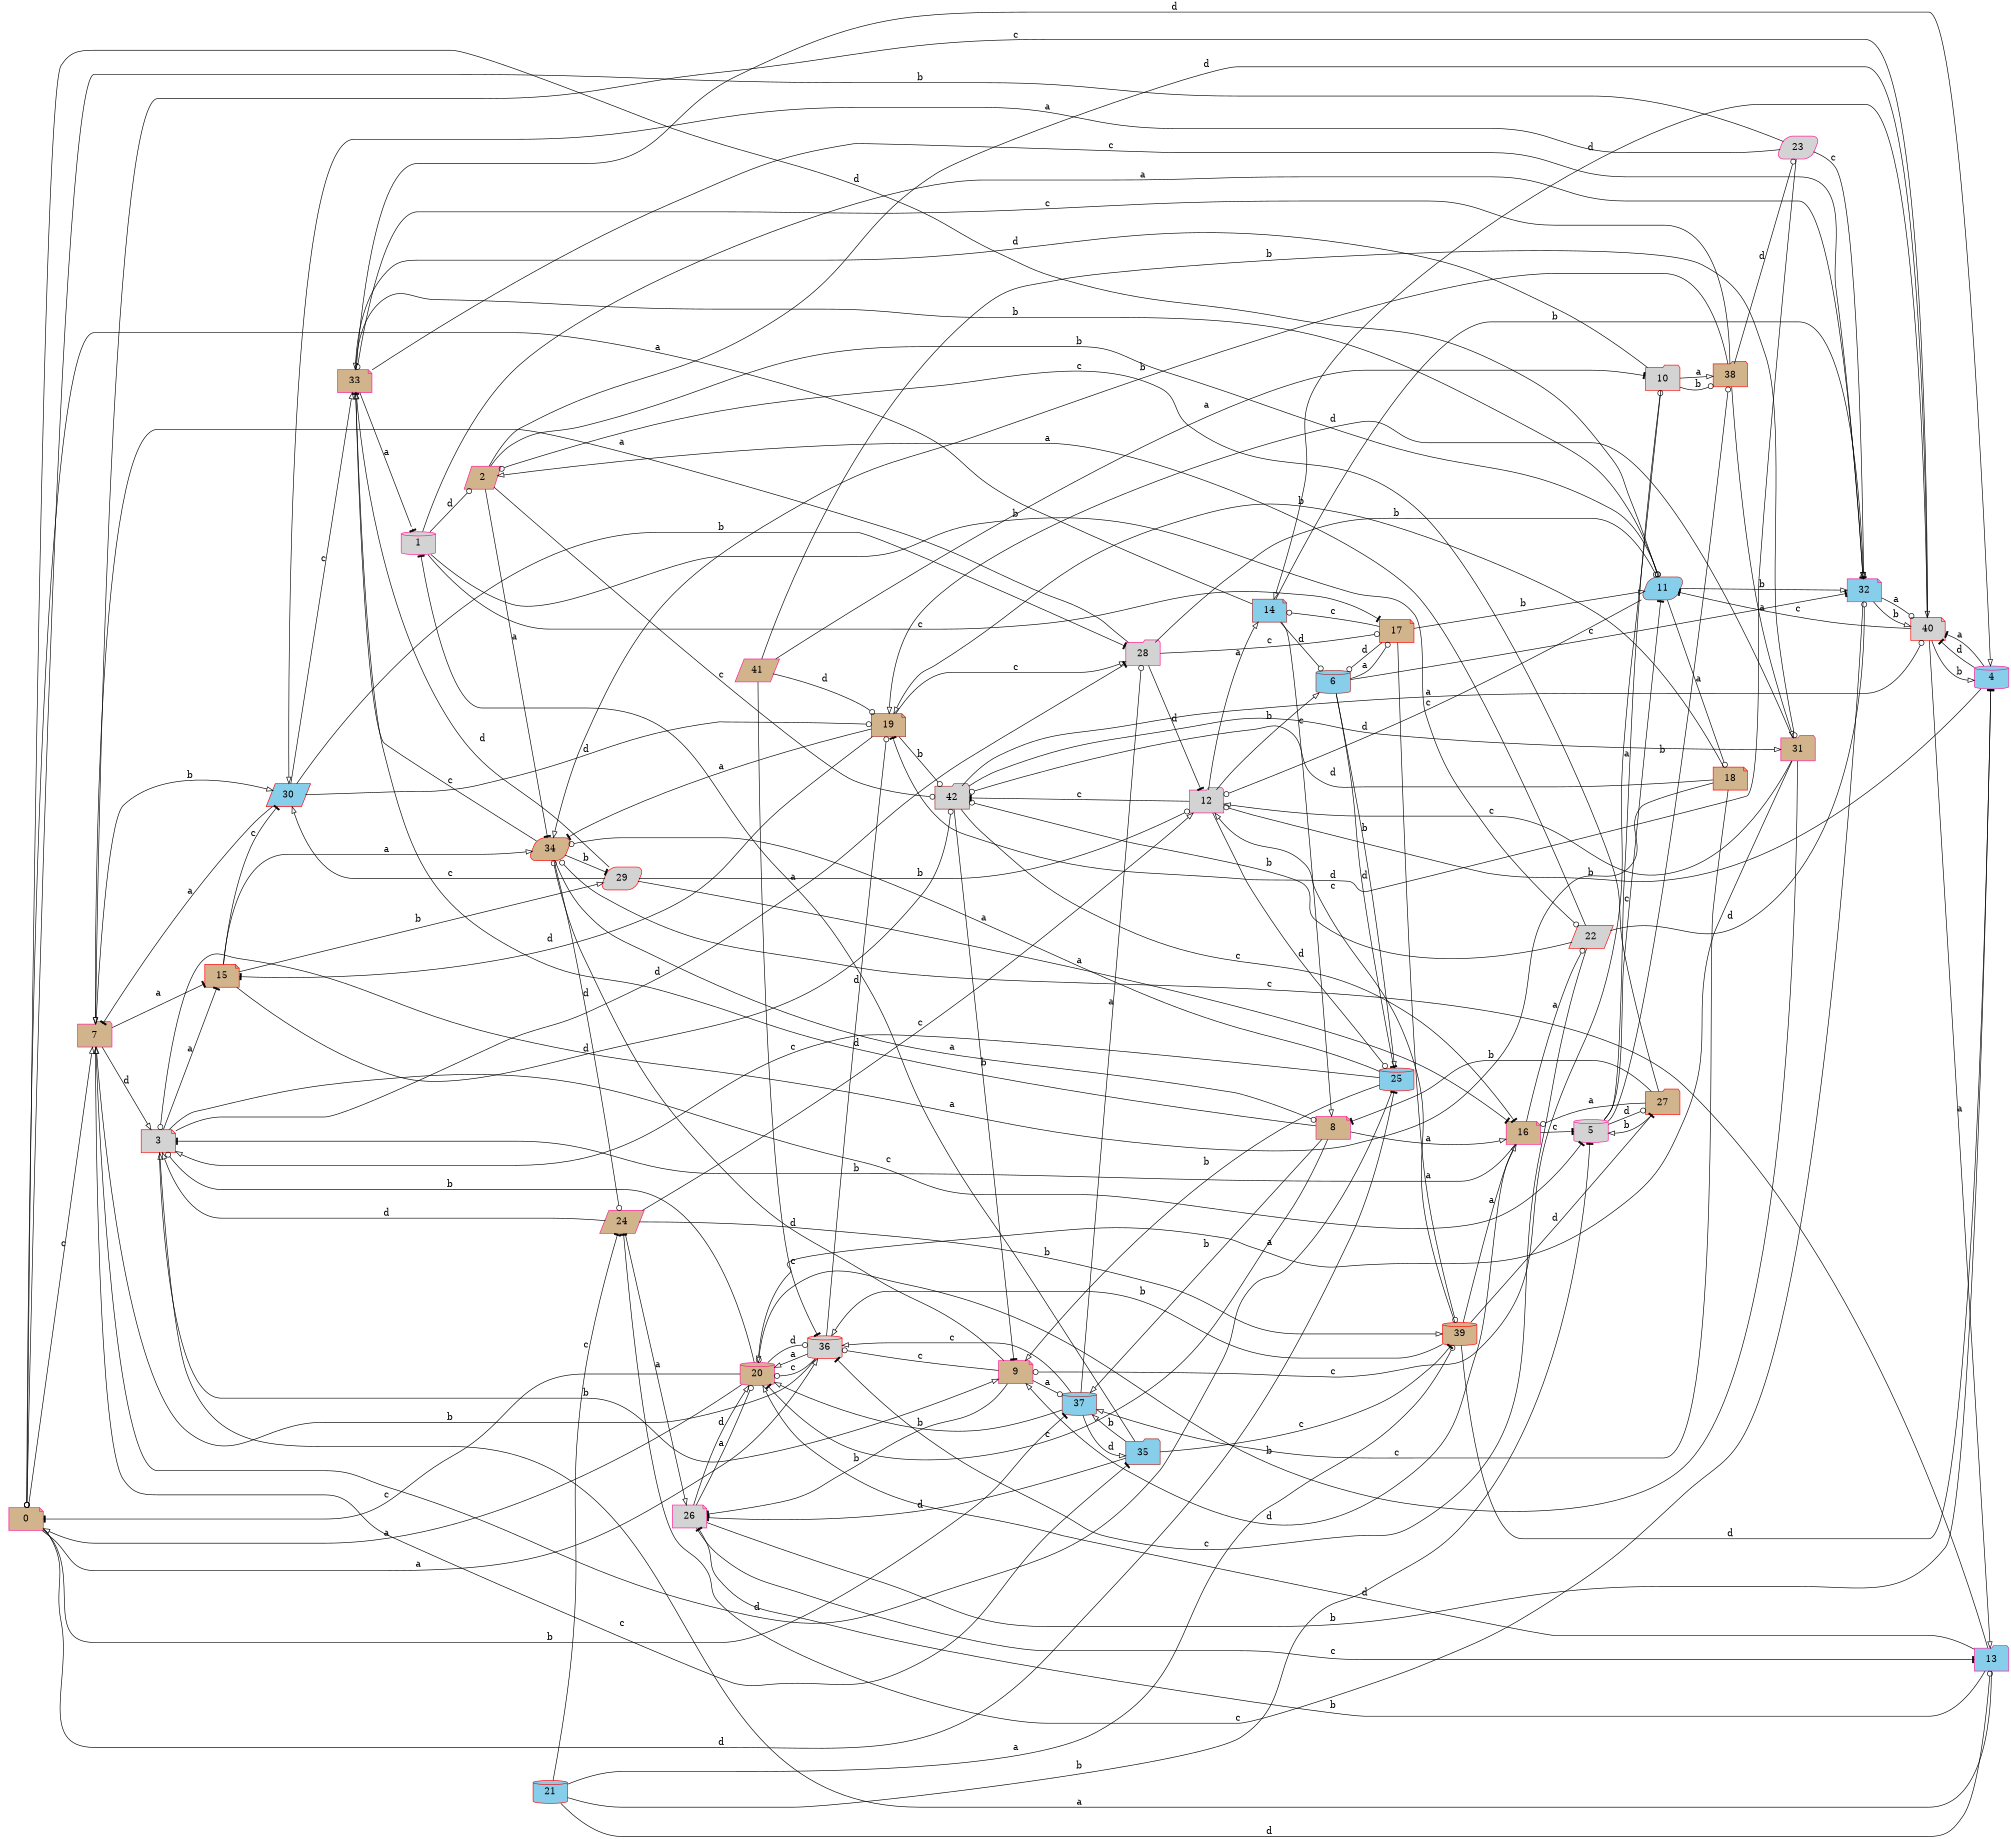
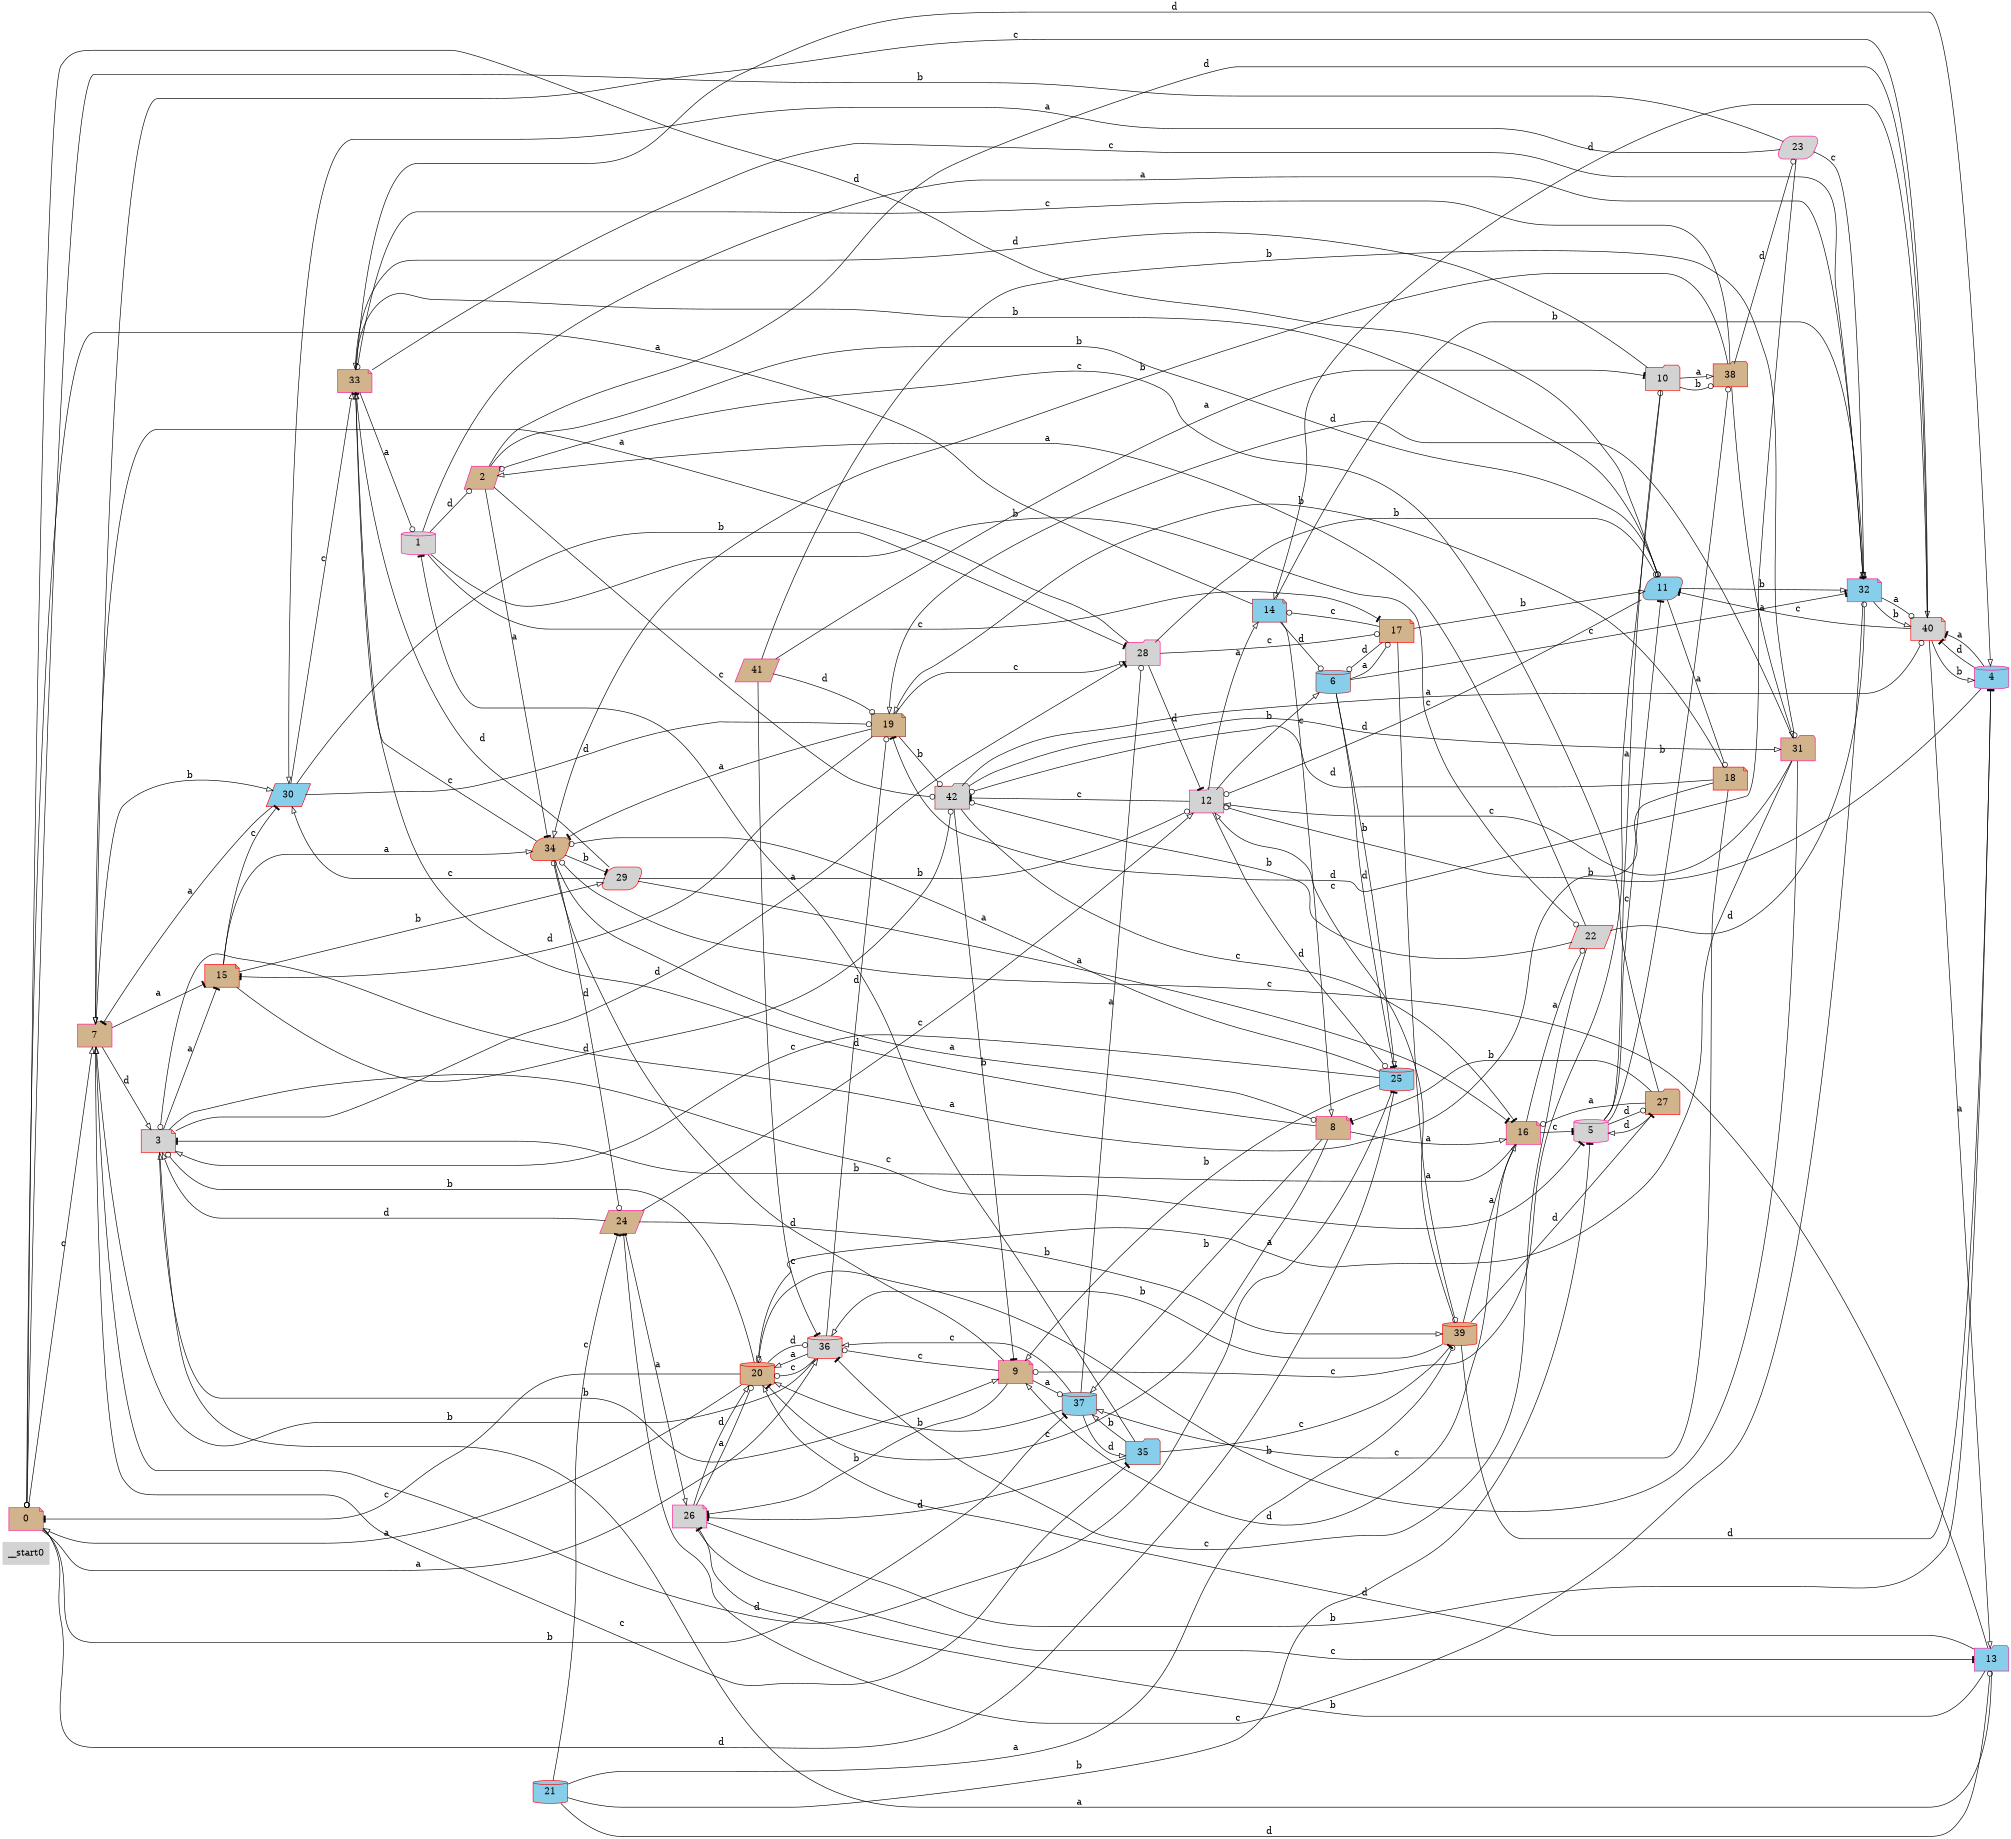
edge "33" -> "1": arrowhead tee -> odot
edge "27" -> "5": label "b" -> "d"
node "20": color deeppink -> red
node "__start0": added
